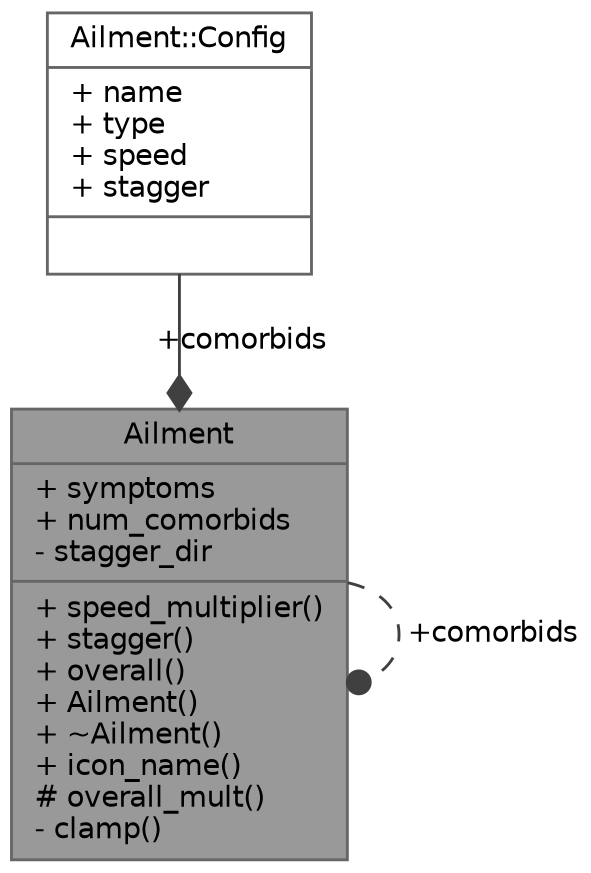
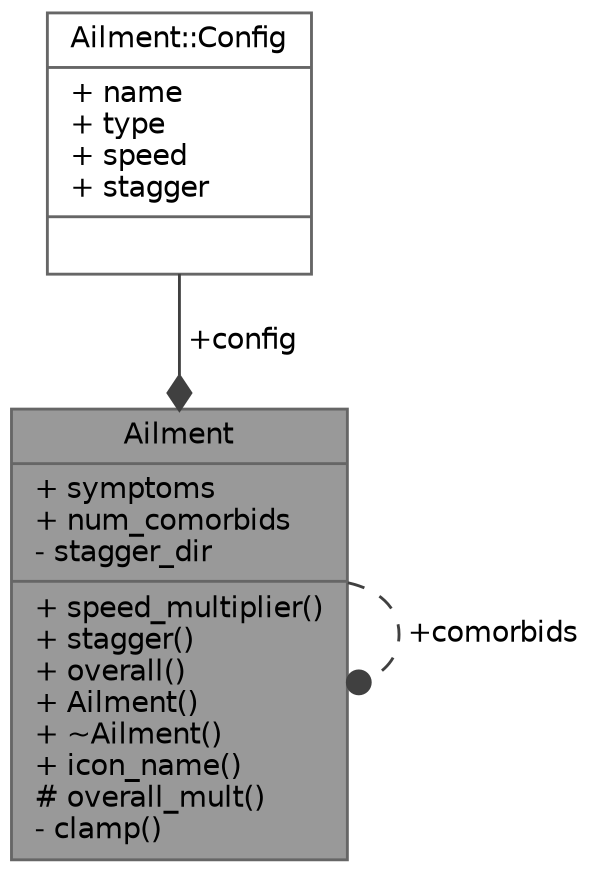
edge "Ailment::Config" -> "Ailment": label " +comorbids" -> " +config"
